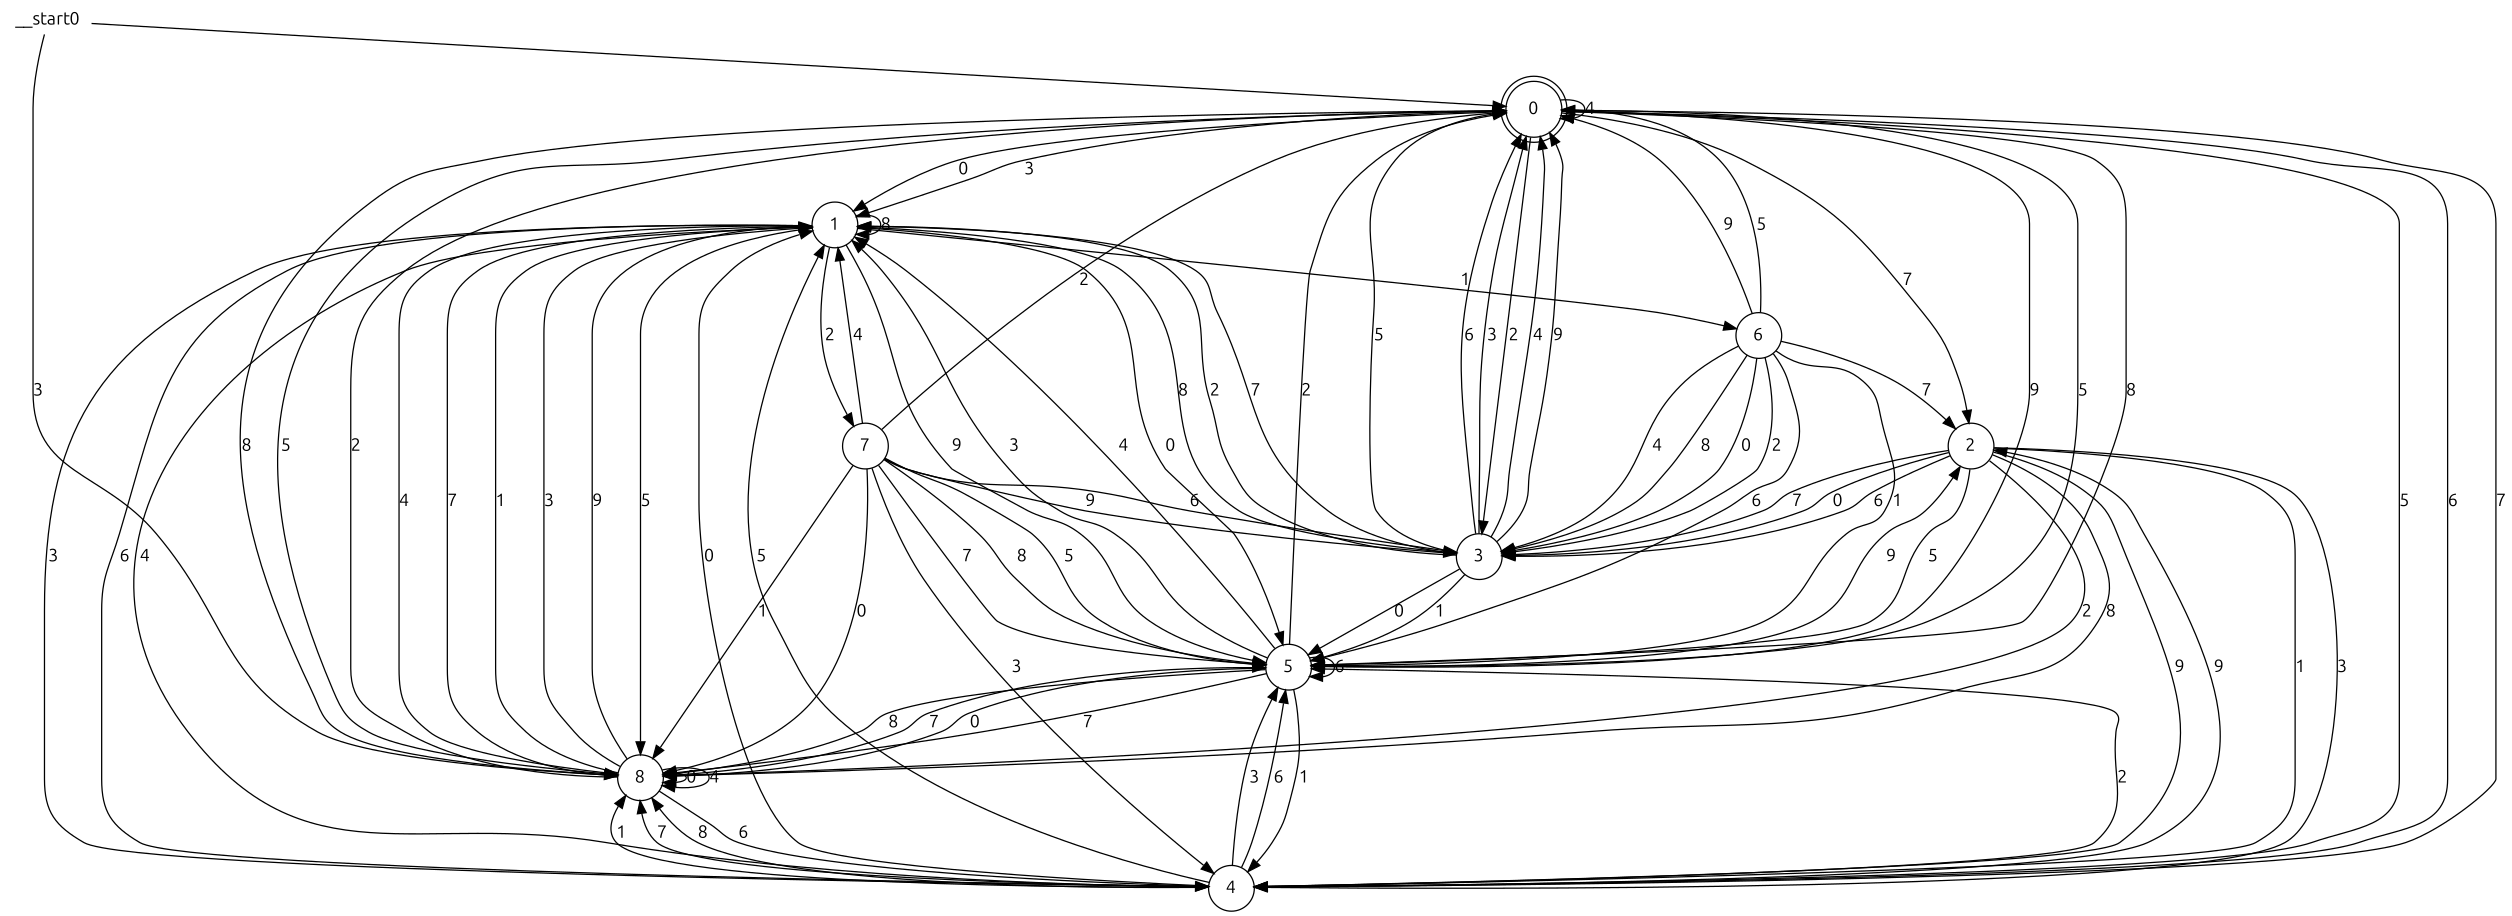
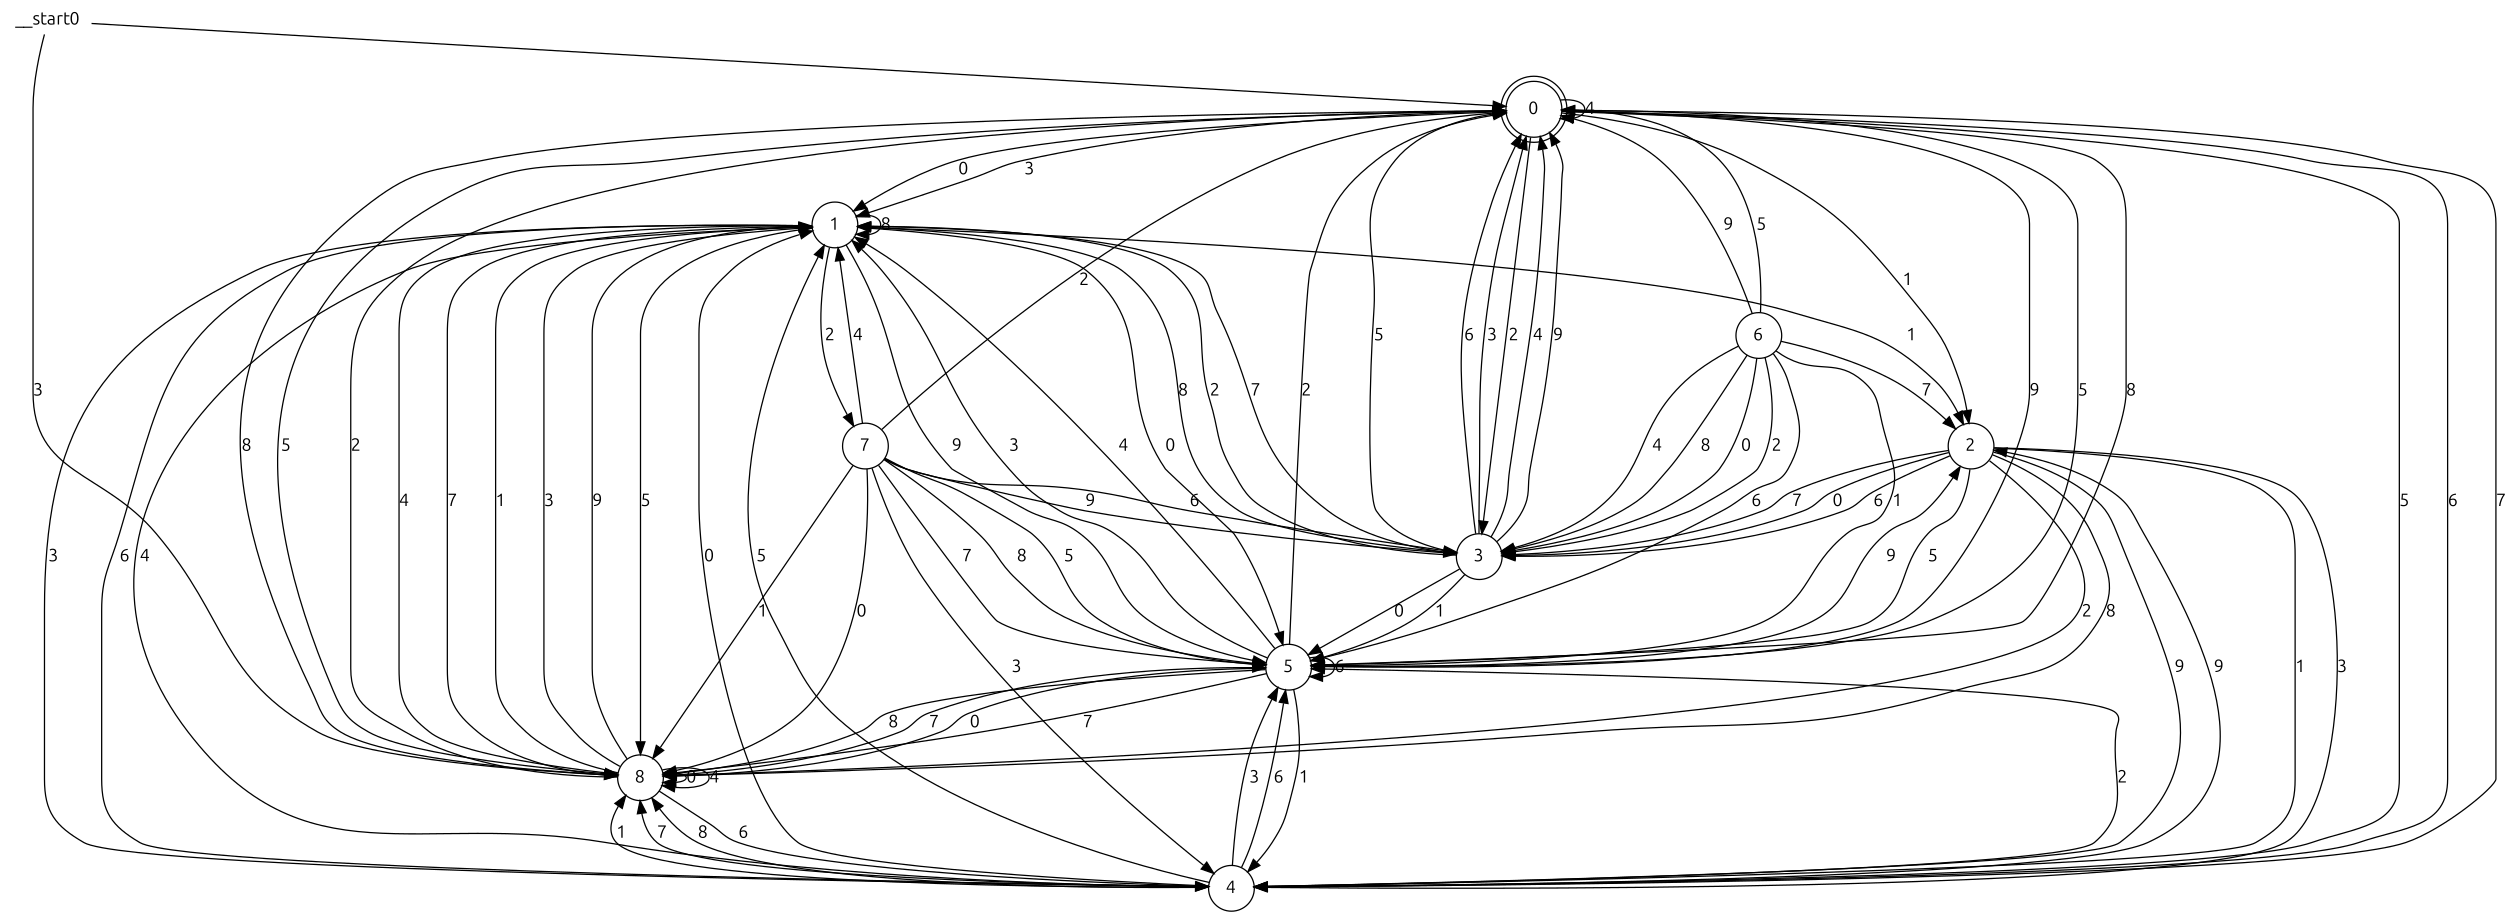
edge "1" -> "6": now "1" -> "2"
edge "0" -> "2": label "7" -> "1"
